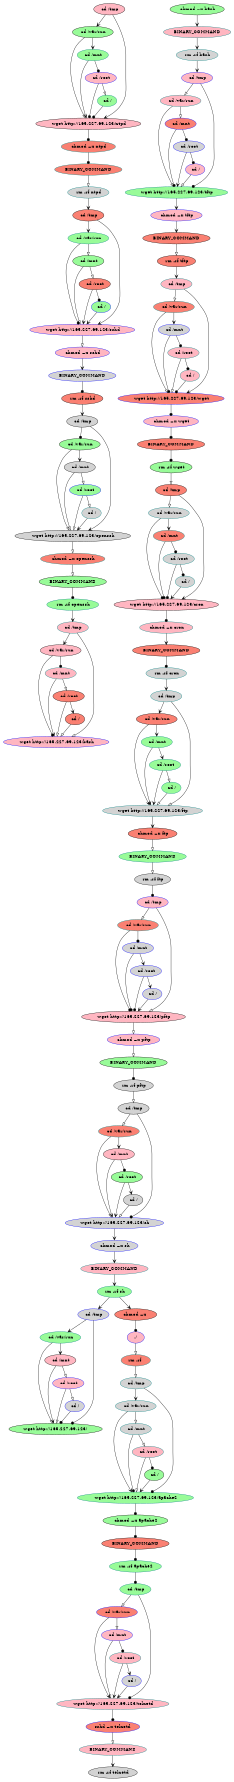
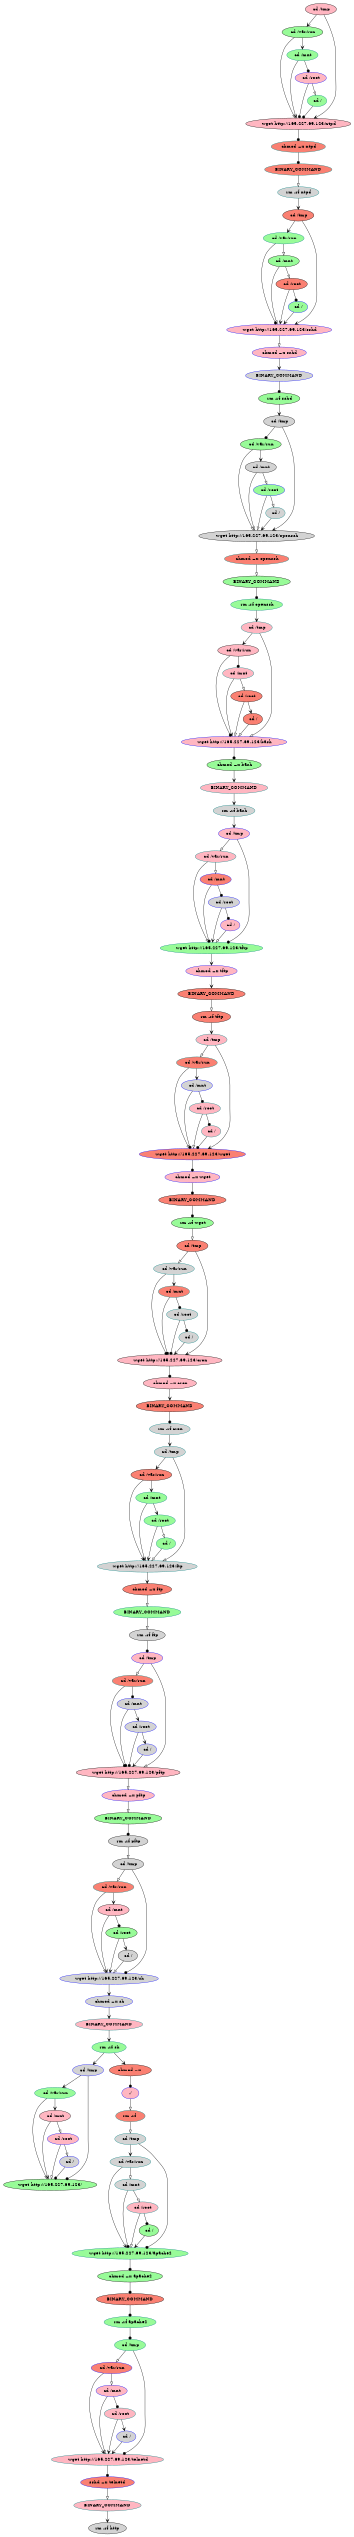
node "rm -rf sshd": fillcolor salmon -> palegreen
node "chmod +x cron": color teal -> black
edge "wget http://165.227.69.123/bash" -> "chmod +x bash": added
node "rm -rf telnetd": label "rm -rf telnetd" -> "rm -rf http"
